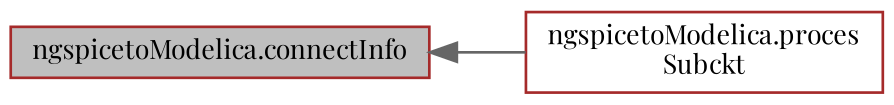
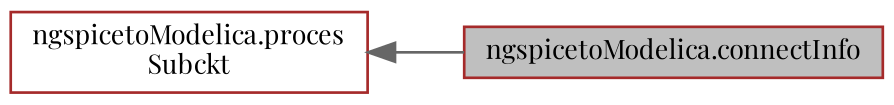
edge "ngspicetoModelica.proces Subckt" -> "ngspicetoModelica.connectInfo": reversed
